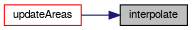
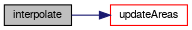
edge "updateAreas" -> "interpolate": reversed
